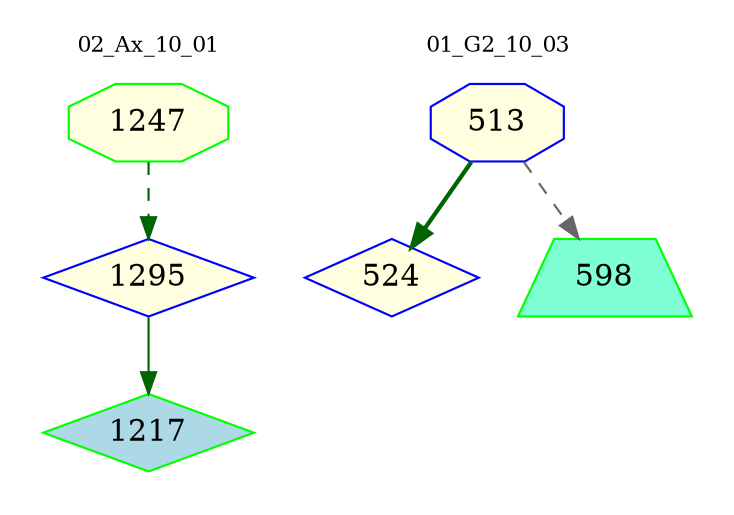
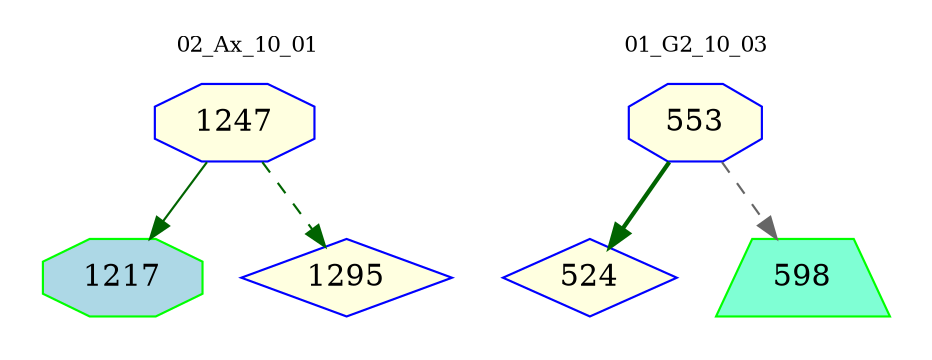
node "1247": color green -> blue
node "513": label "513" -> "553"
edge "1295" -> "1217": now "1247" -> "1217"
node "1217": shape diamond -> octagon
